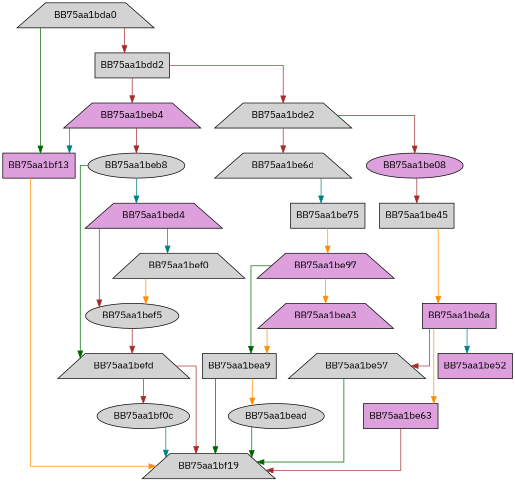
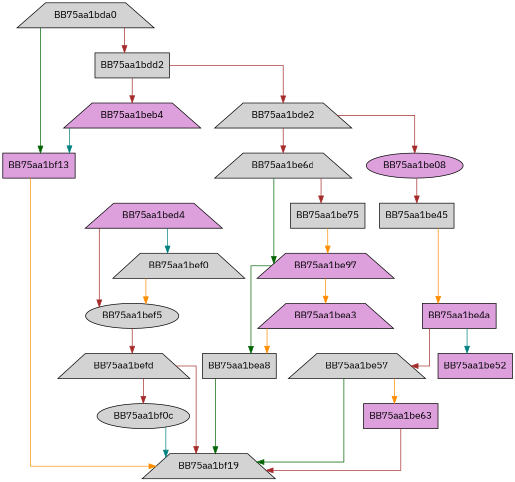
node "BB75aa1beb8": removed
edge "BB75aa1be6d" -> "BB75aa1be75": color teal -> brown
edge "BB75aa1be6d" -> "BB75aa1be97": added
edge "BB75aa1be4a" -> "BB75aa1be63": now "BB75aa1be57" -> "BB75aa1be63"
node "BB75aa1bea9": label "BB75aa1bea9" -> "BB75aa1bea8"
node "BB75aa1bead": removed
